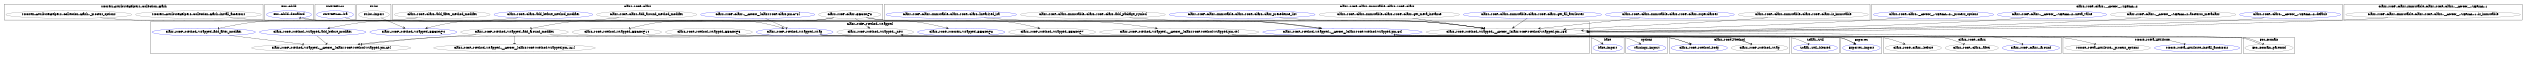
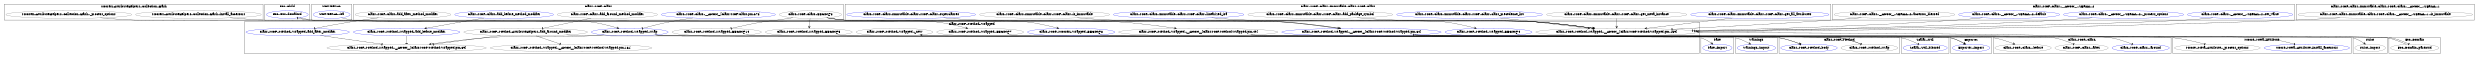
node "Foo::Child::domainId": label "Foo::Child::domainId" -> "Foo::Foo::domainId"
node "Class::MOP::Class::__ANON__::SERIAL::2::meta_value": label "Class::MOP::Class::__ANON__::SERIAL::2::meta_value" -> "Class::MOP::Class::__ANON__::SERIAL::2::set_value"
node "Class::MOP::Class::__ANON__::SERIAL::2::accessor_metaclass": label "Class::MOP::Class::__ANON__::SERIAL::2::accessor_metaclass" -> "Class::MOP::Class::__ANON__::SERIAL::2::accessor_blessed"
edge "strict::import" -> "Class::MOP::Method::Wrapped::BEGIN@4": reversed
edge "Class::MOP::Class::BEGIN@8" -> "Class::MOP::Method::Wrapped::_new": now "Class::MOP::Class::BEGIN@8" -> "Class::MOP::Method::Wrapped::BEGIN@5"
node "Class::MOP::Method::Wrapped::add_around_modifier": label "Class::MOP::Method::Wrapped::add_around_modifier" -> "Class::MOP::Method::AttributeHelpers::add_around_modifier"
cluster "options": label "options" -> "warnings"
